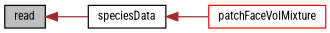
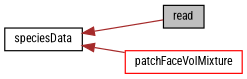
edge "speciesData" -> "read": reversed
